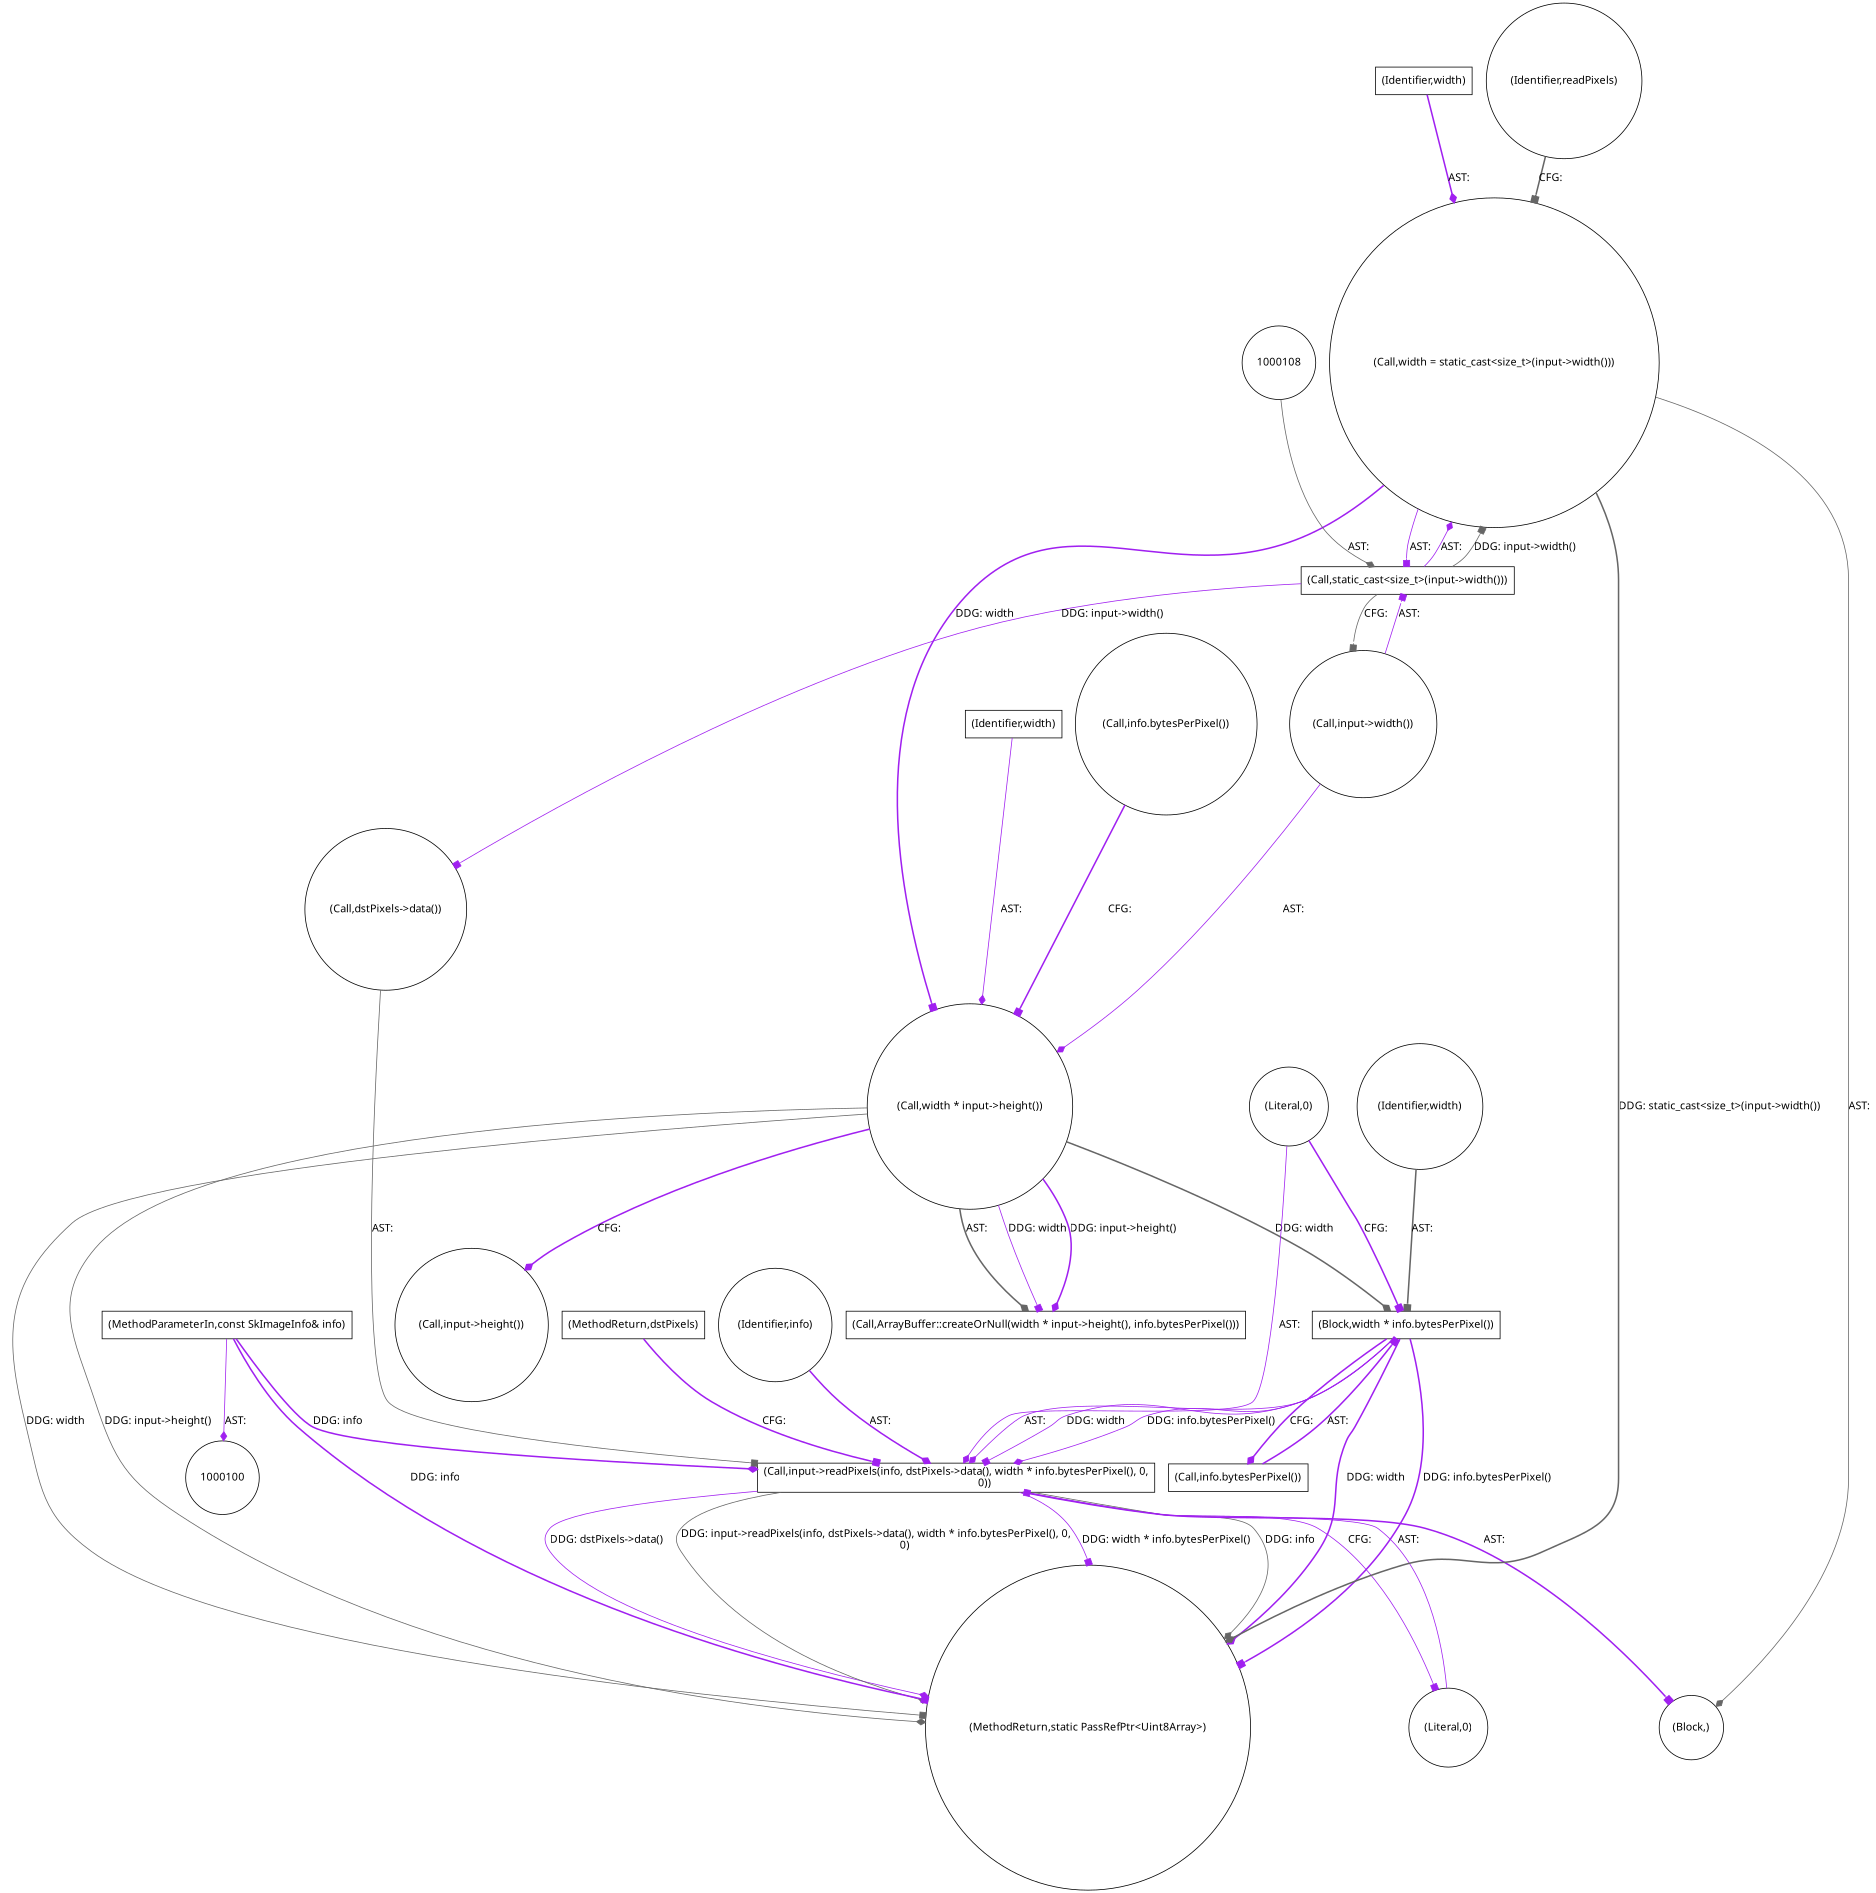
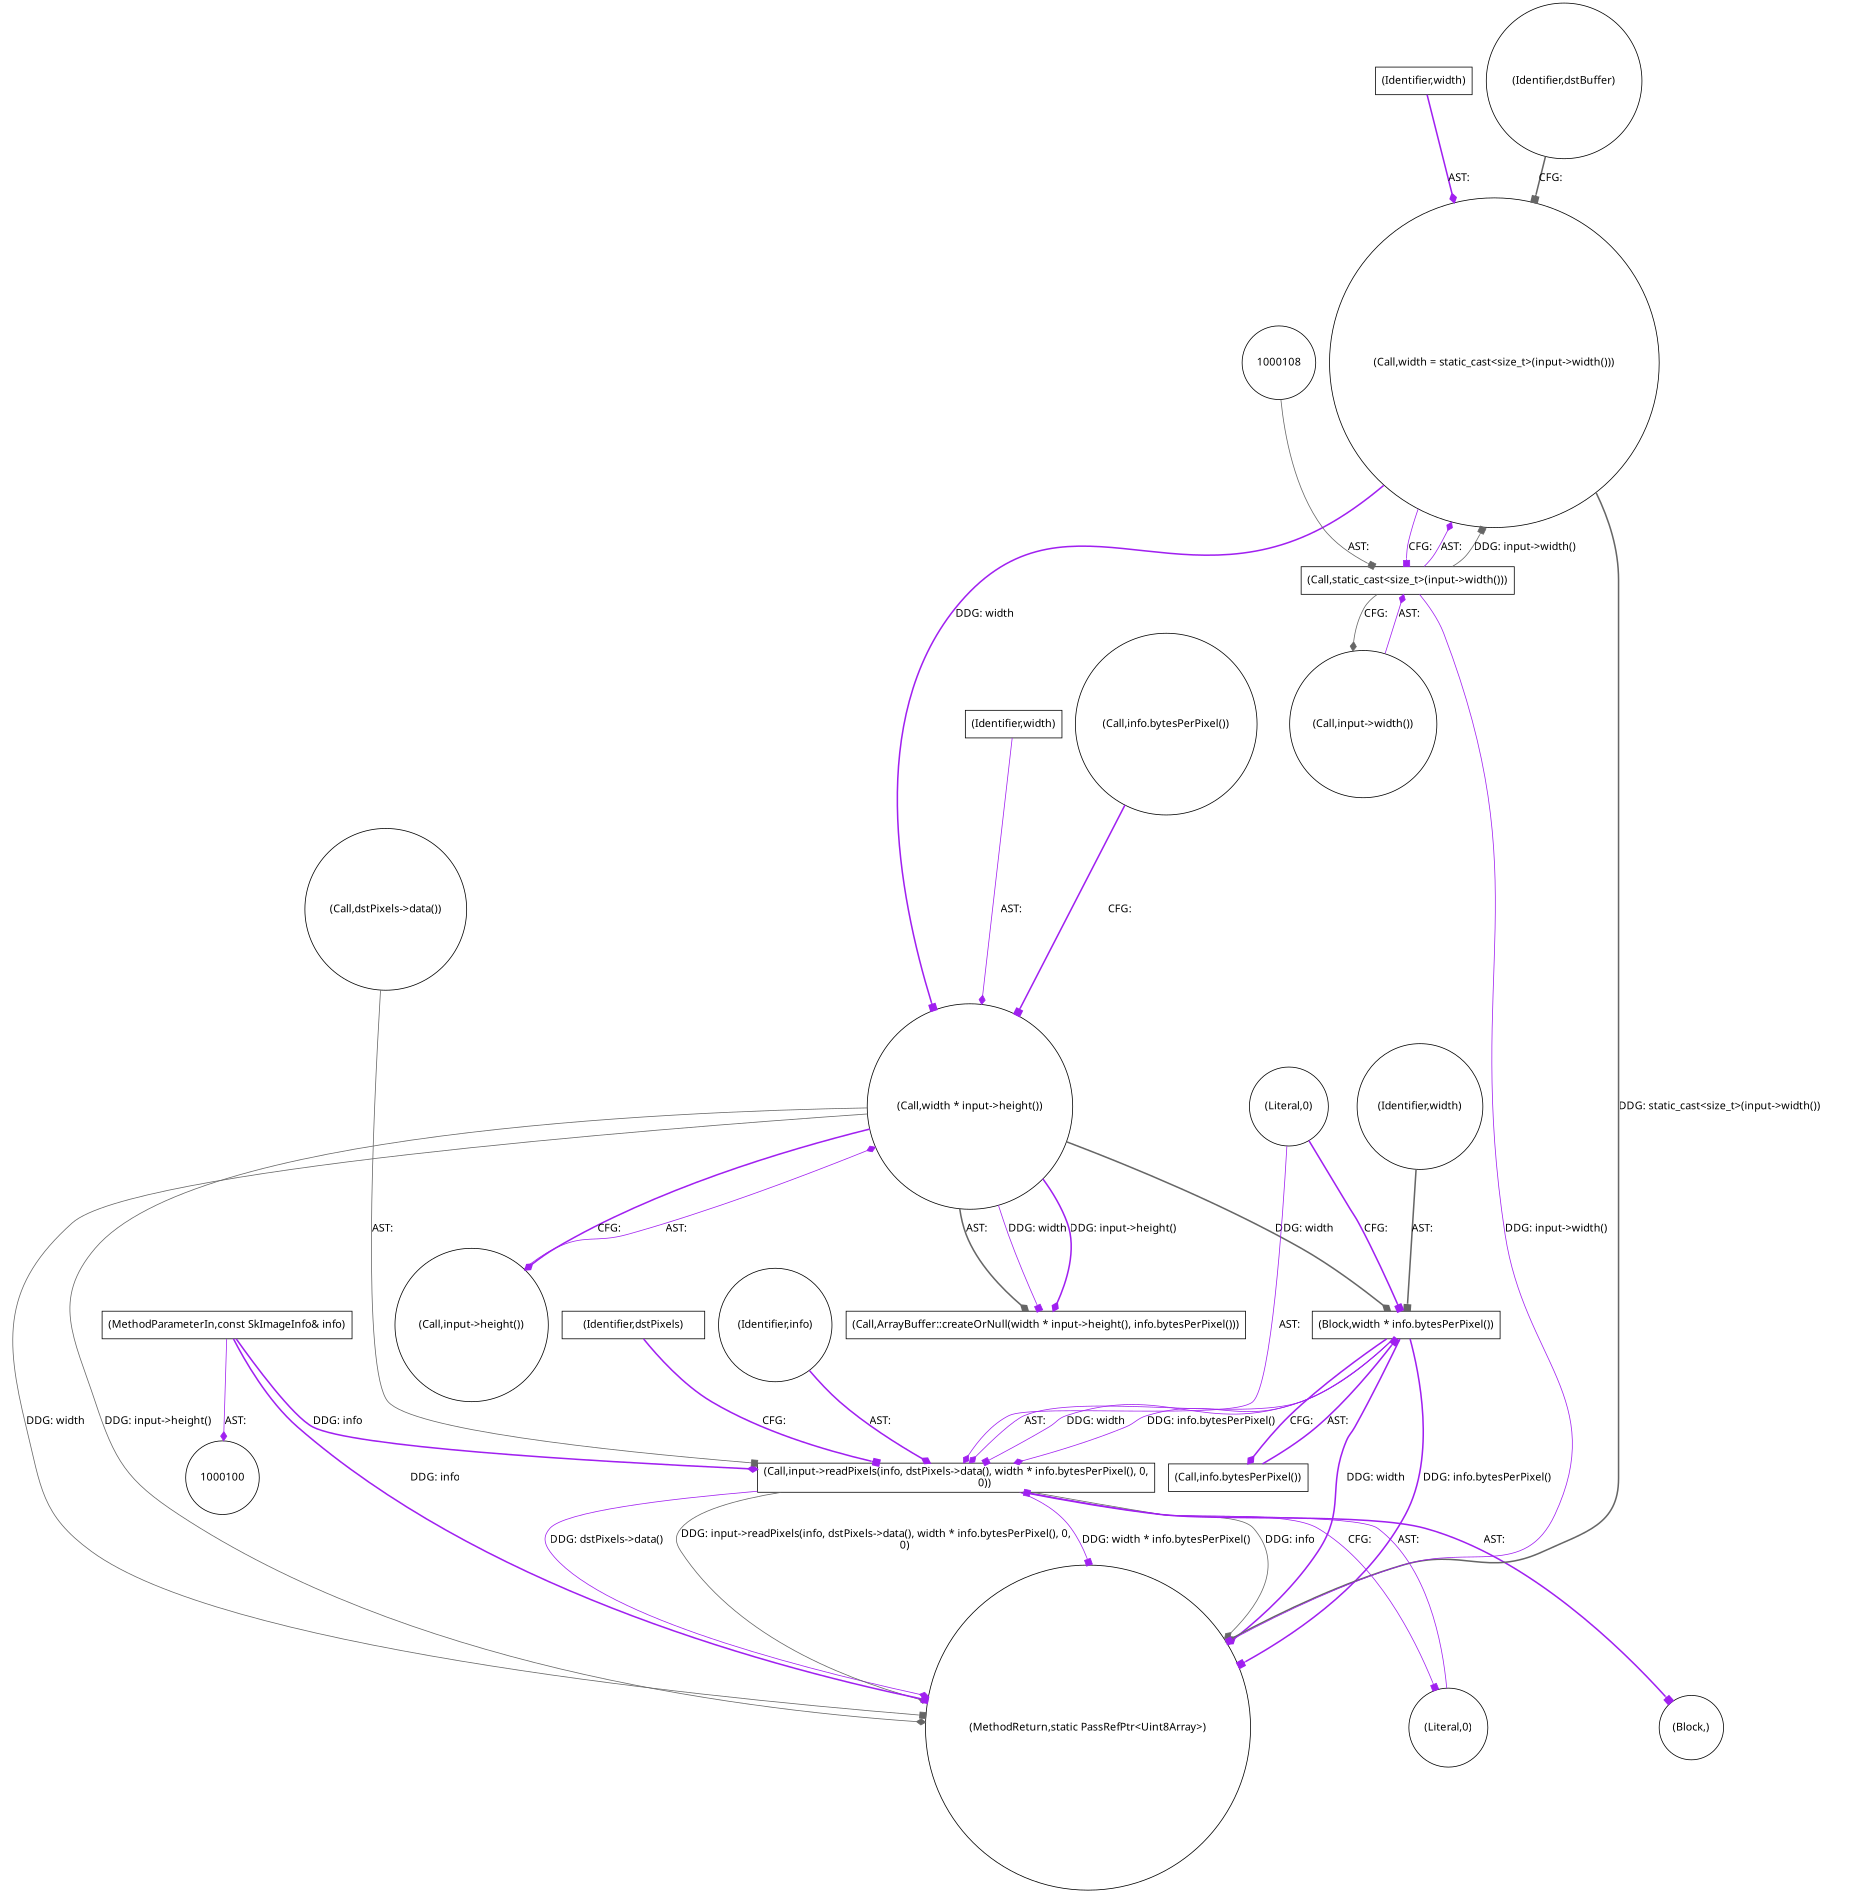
node "(Identifier,readPixels)": label "(Identifier,readPixels)" -> "(Identifier,dstBuffer)"
edge "1000108" -> "(Call,static_cast<size_t>(input->width()))": arrowhead diamond -> box
edge "(Call,width = static_cast<size_t>(input->width()))" -> "(Call,static_cast<size_t>(input->width()))": label "AST: " -> "CFG: "
edge "(Call,static_cast<size_t>(input->width()))" -> "(Call,input->width())": arrowhead box -> diamond
edge "(Call,input->width())" -> "(Call,static_cast<size_t>(input->width()))": arrowhead box -> diamond
edge "(Call,static_cast<size_t>(input->width()))" -> "(Call,dstPixels->data())": now "(Call,static_cast<size_t>(input->width()))" -> "(MethodReturn,static PassRefPtr<Uint8Array>)"
edge "(Call,input->width())" -> "(Call,width * input->height())": now "(Call,input->height())" -> "(Call,width * input->height())"
edge "(Call,width = static_cast<size_t>(input->width()))" -> "(Block,)": removed, label "AST:"
node "(MethodReturn,dstPixels)": label "(MethodReturn,dstPixels)" -> "(Identifier,dstPixels)"
